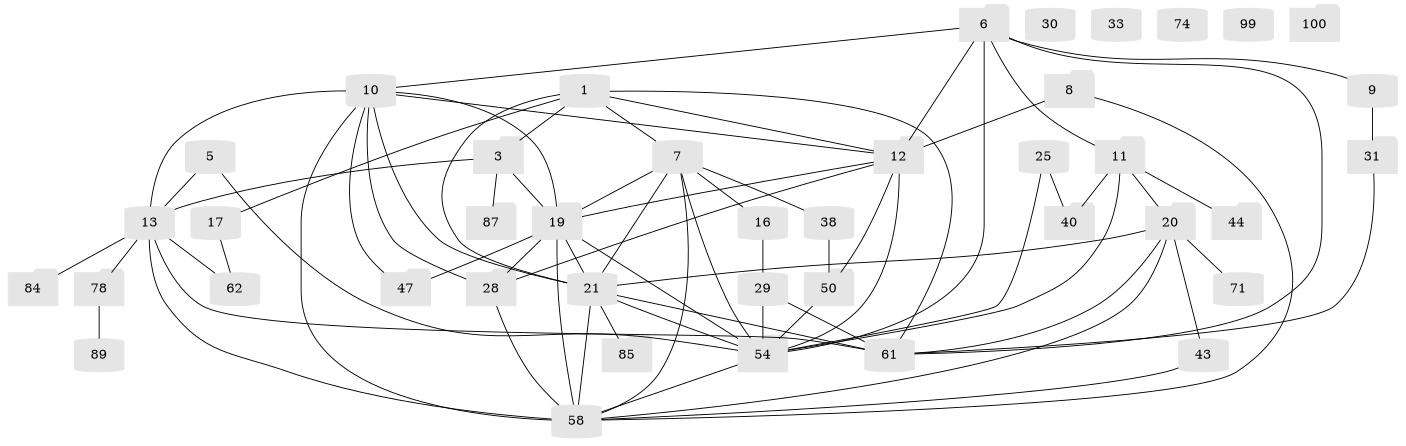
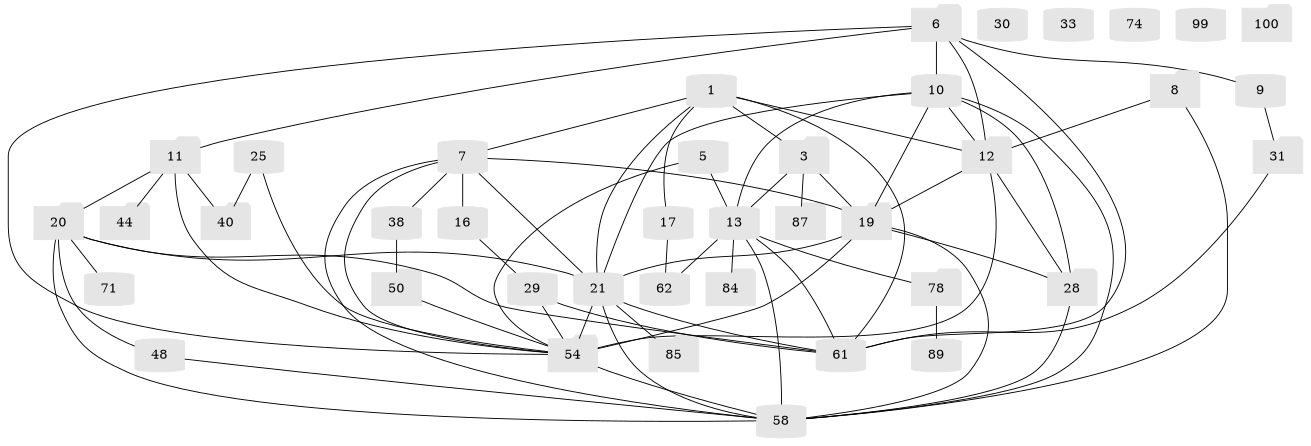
edge "12" -- "50": removed
node "47": removed
node "43": label "43" -> "48"
